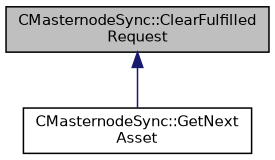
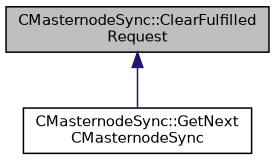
node "CMasternodeSync::GetNext Asset": label "CMasternodeSync::GetNext Asset" -> "CMasternodeSync::GetNext CMasternodeSync"
